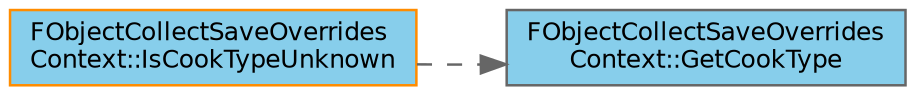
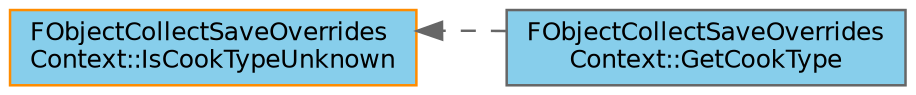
edge "FObjectCollectSaveOverrides Context::IsCookTypeUnknown" -> "FObjectCollectSaveOverrides Context::GetCookType": reversed
